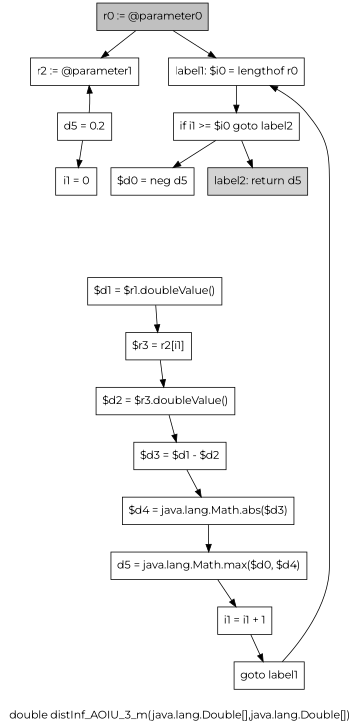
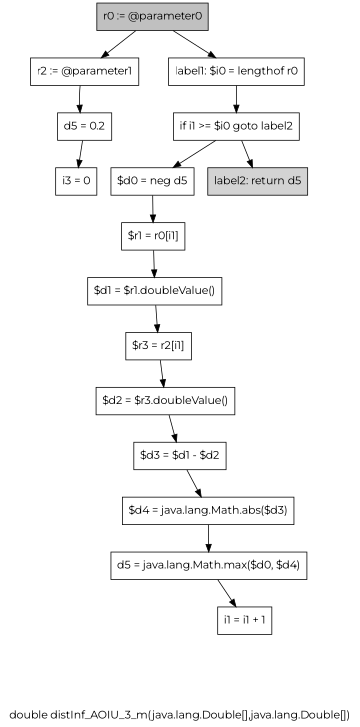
edge "d5 = 0.2" -> "r2 := @parameter1": reversed
node "i1 = 0": label "i1 = 0" -> "i3 = 0"
node "$r1 = r0[i1]": added
node "goto label1": removed
